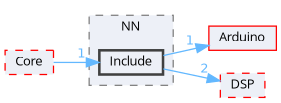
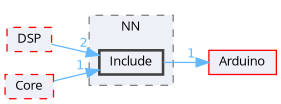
edge "Include" -> "DSP": reversed
